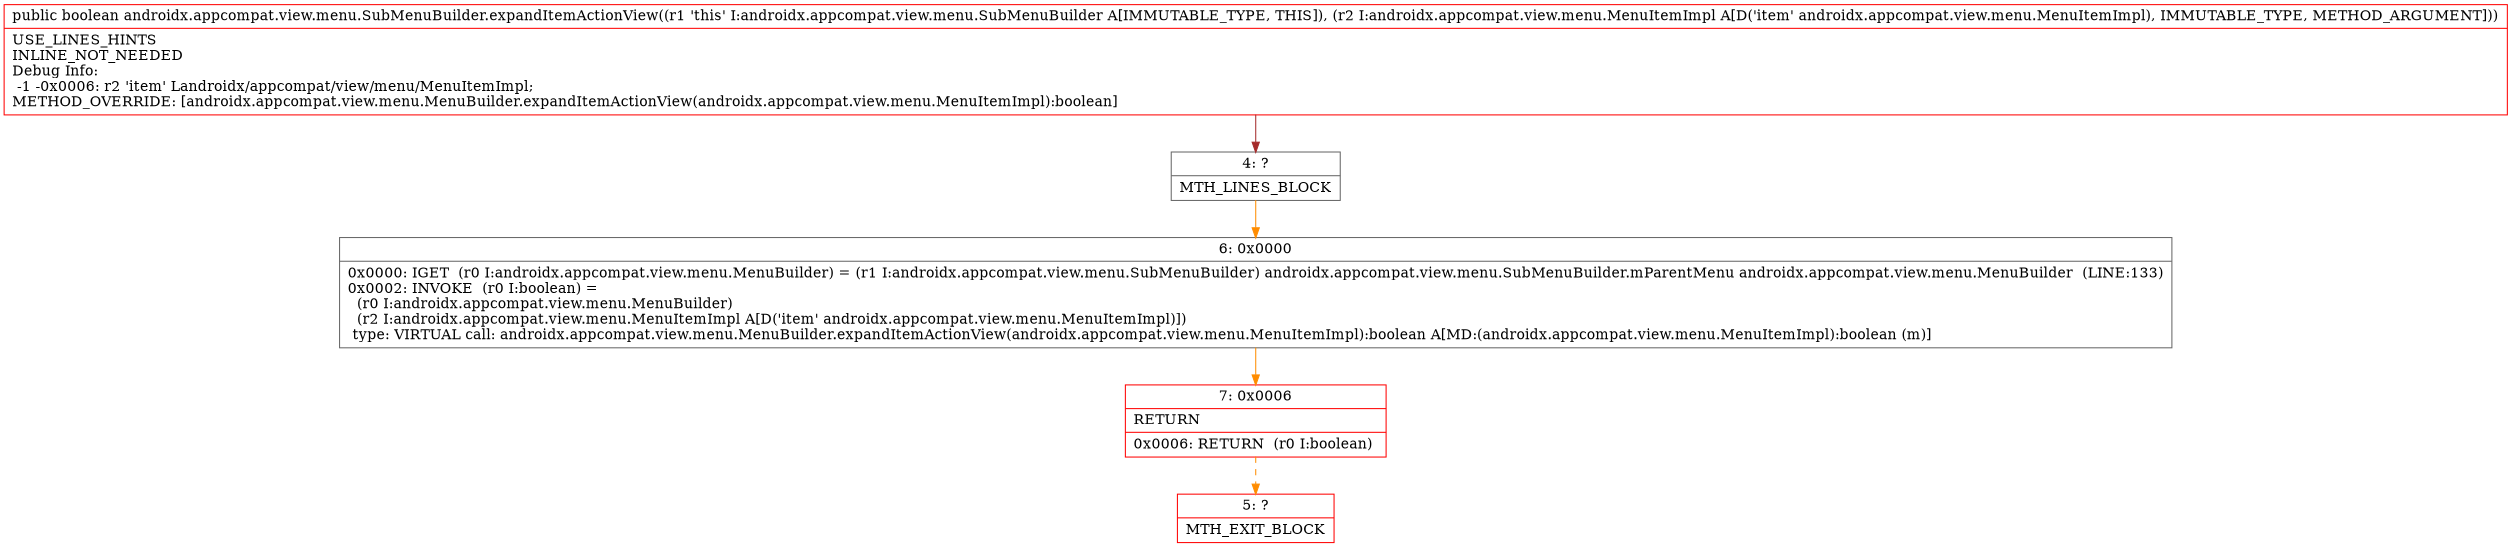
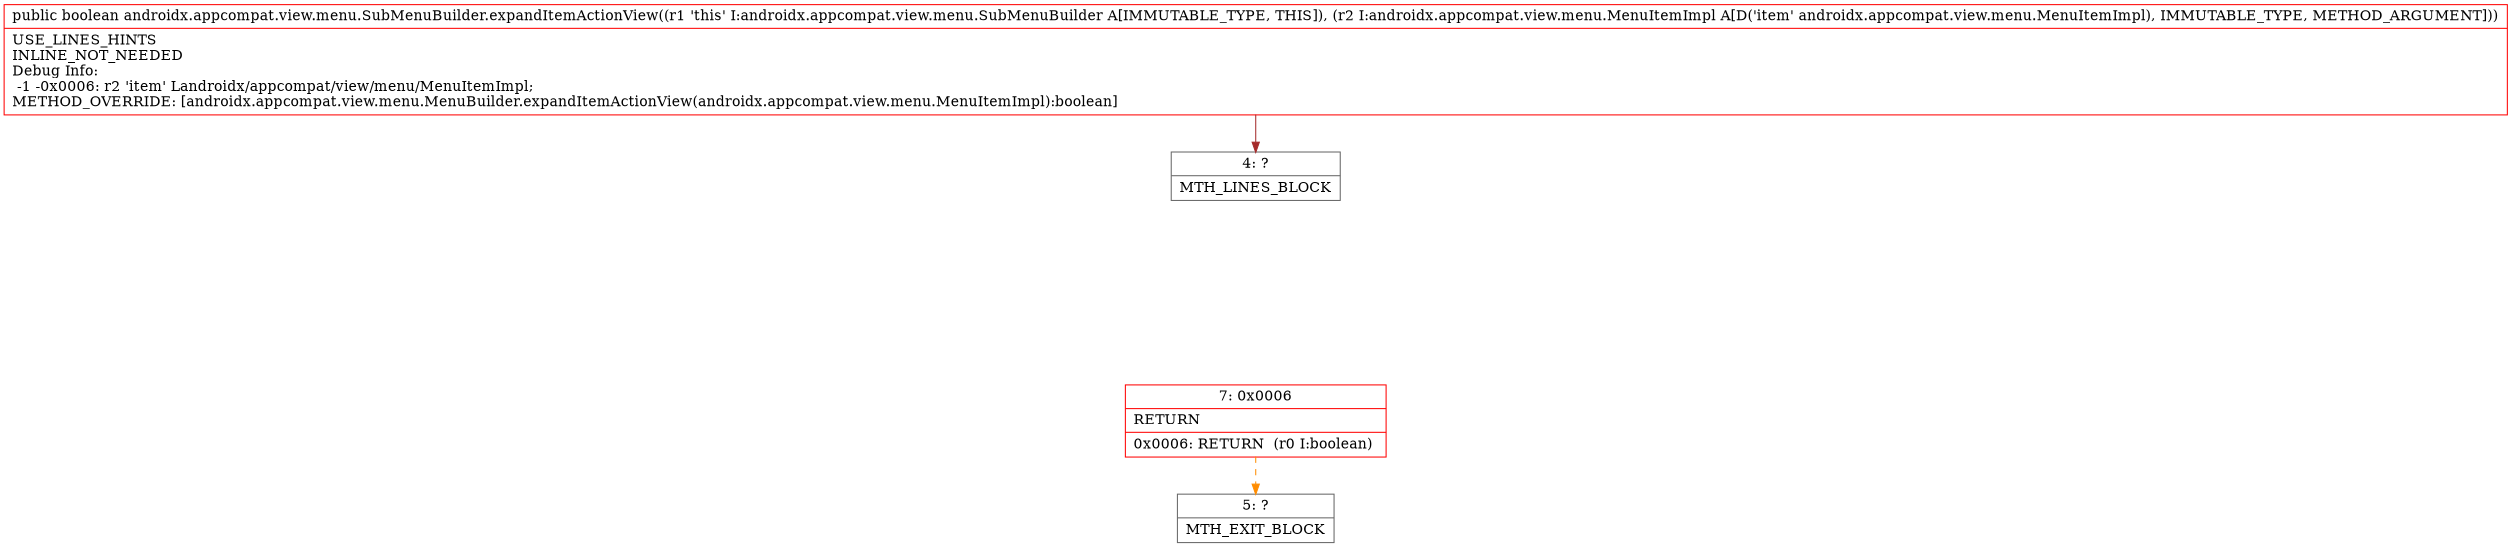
node "6: 0x0000": removed
node "5: ?": color red -> gray40
